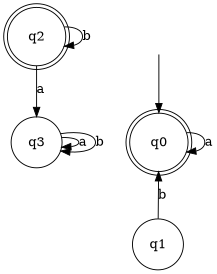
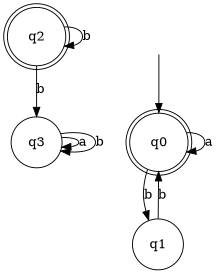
edge "q2" -> "q3": label "a" -> "b"
edge "q0" -> "q1": added, label "b"
